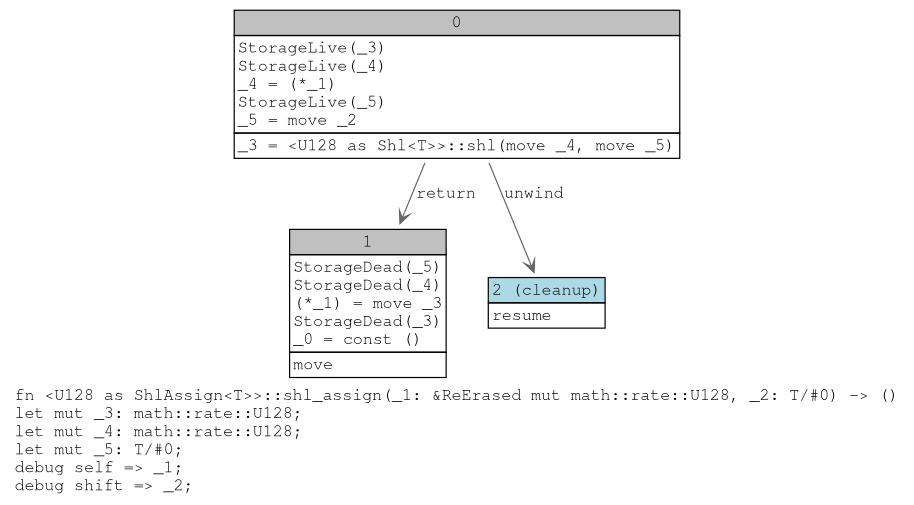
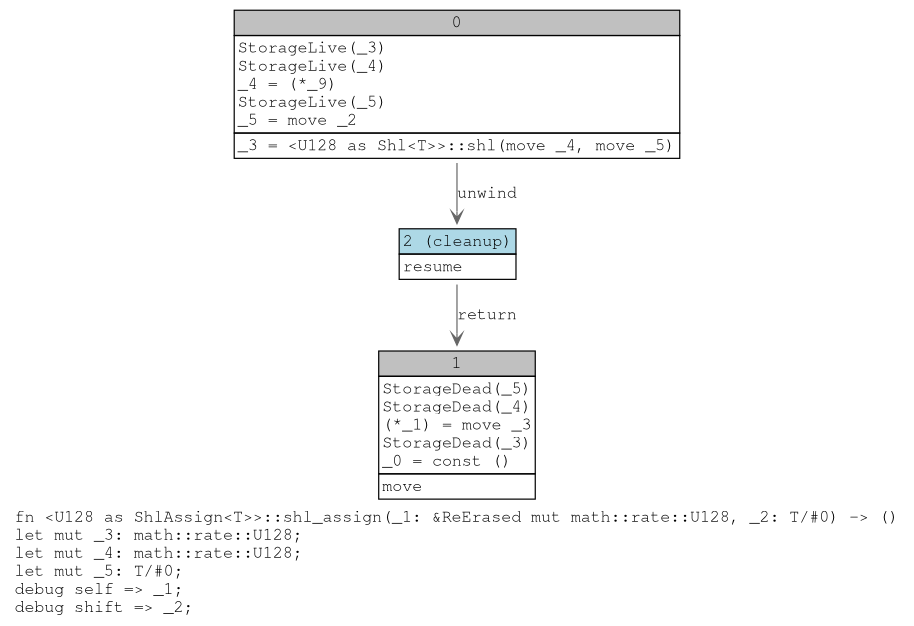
node "0": text "_4 = (*_1)" -> "_4 = (*_9)"
edge "0" -> "1": now "2 (cleanup)" -> "1"
